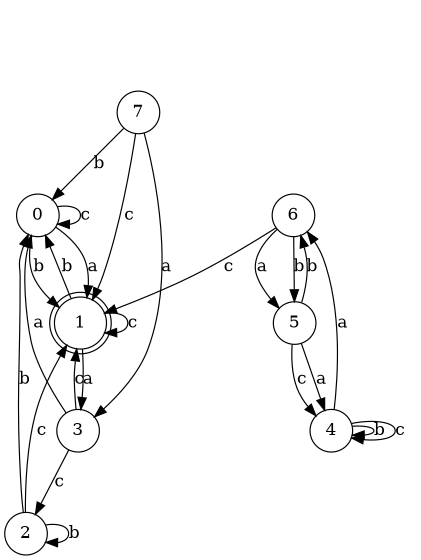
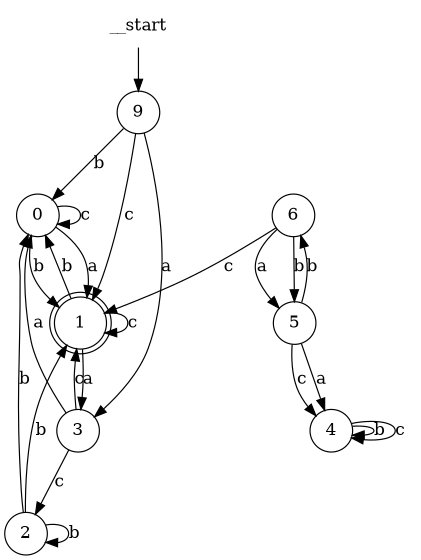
node "__start": added
node "7": label "7" -> "9"
edge "4" -> "6": removed, label "a"
edge "2" -> "1": label "c" -> "b"
